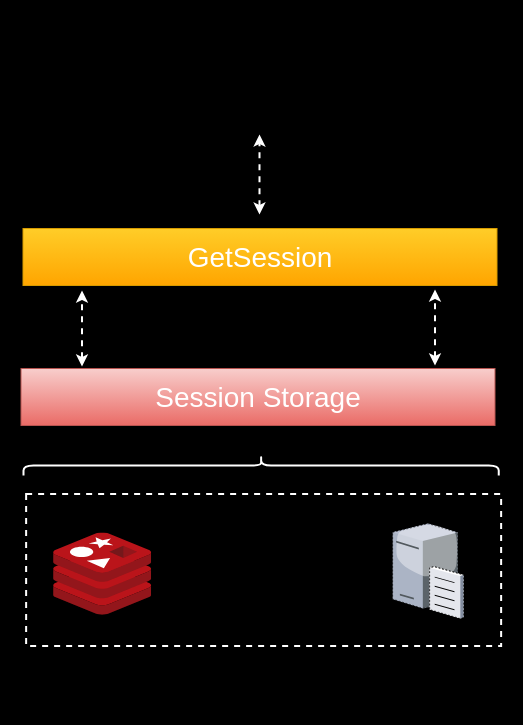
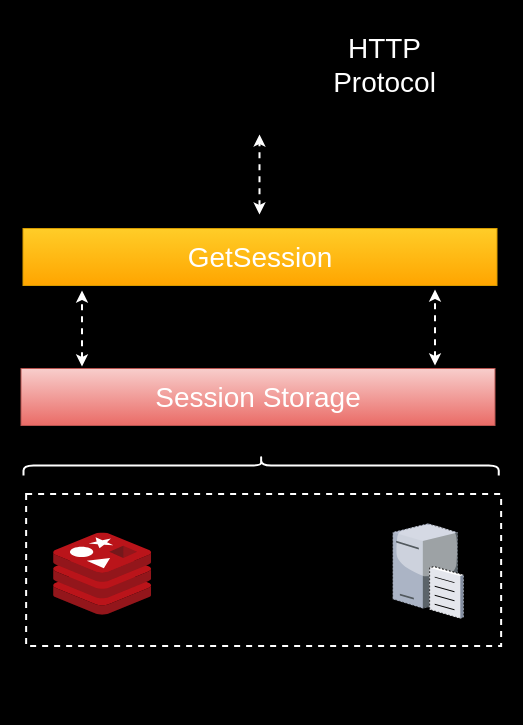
node "HTTP Protocol": added
